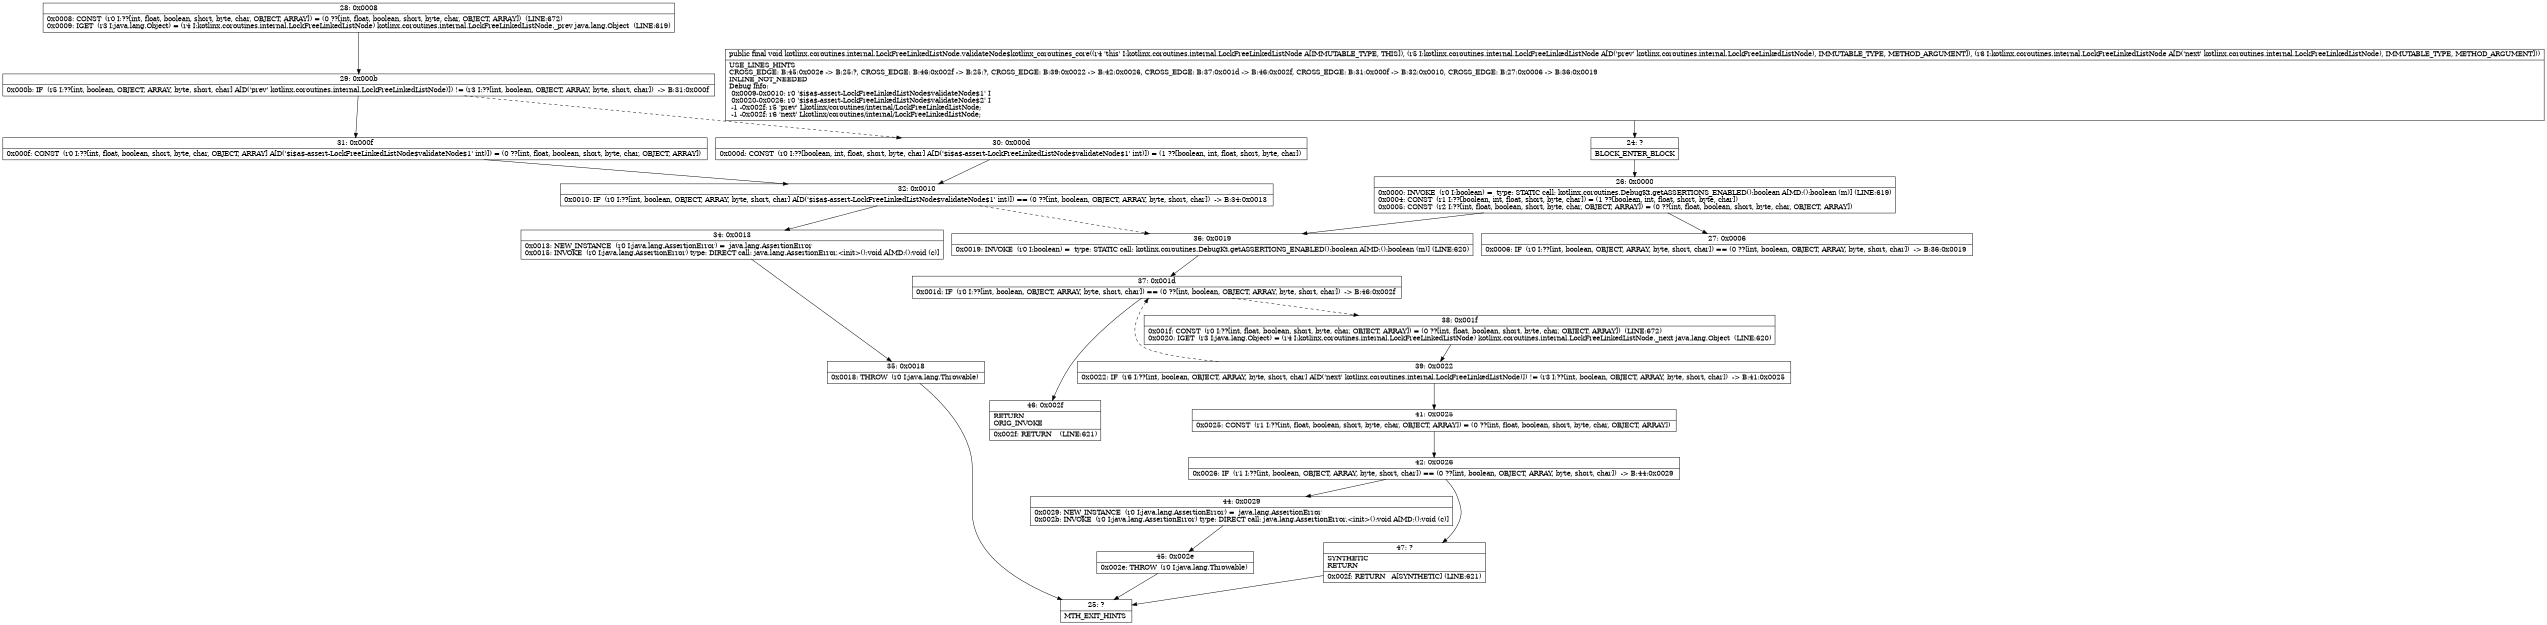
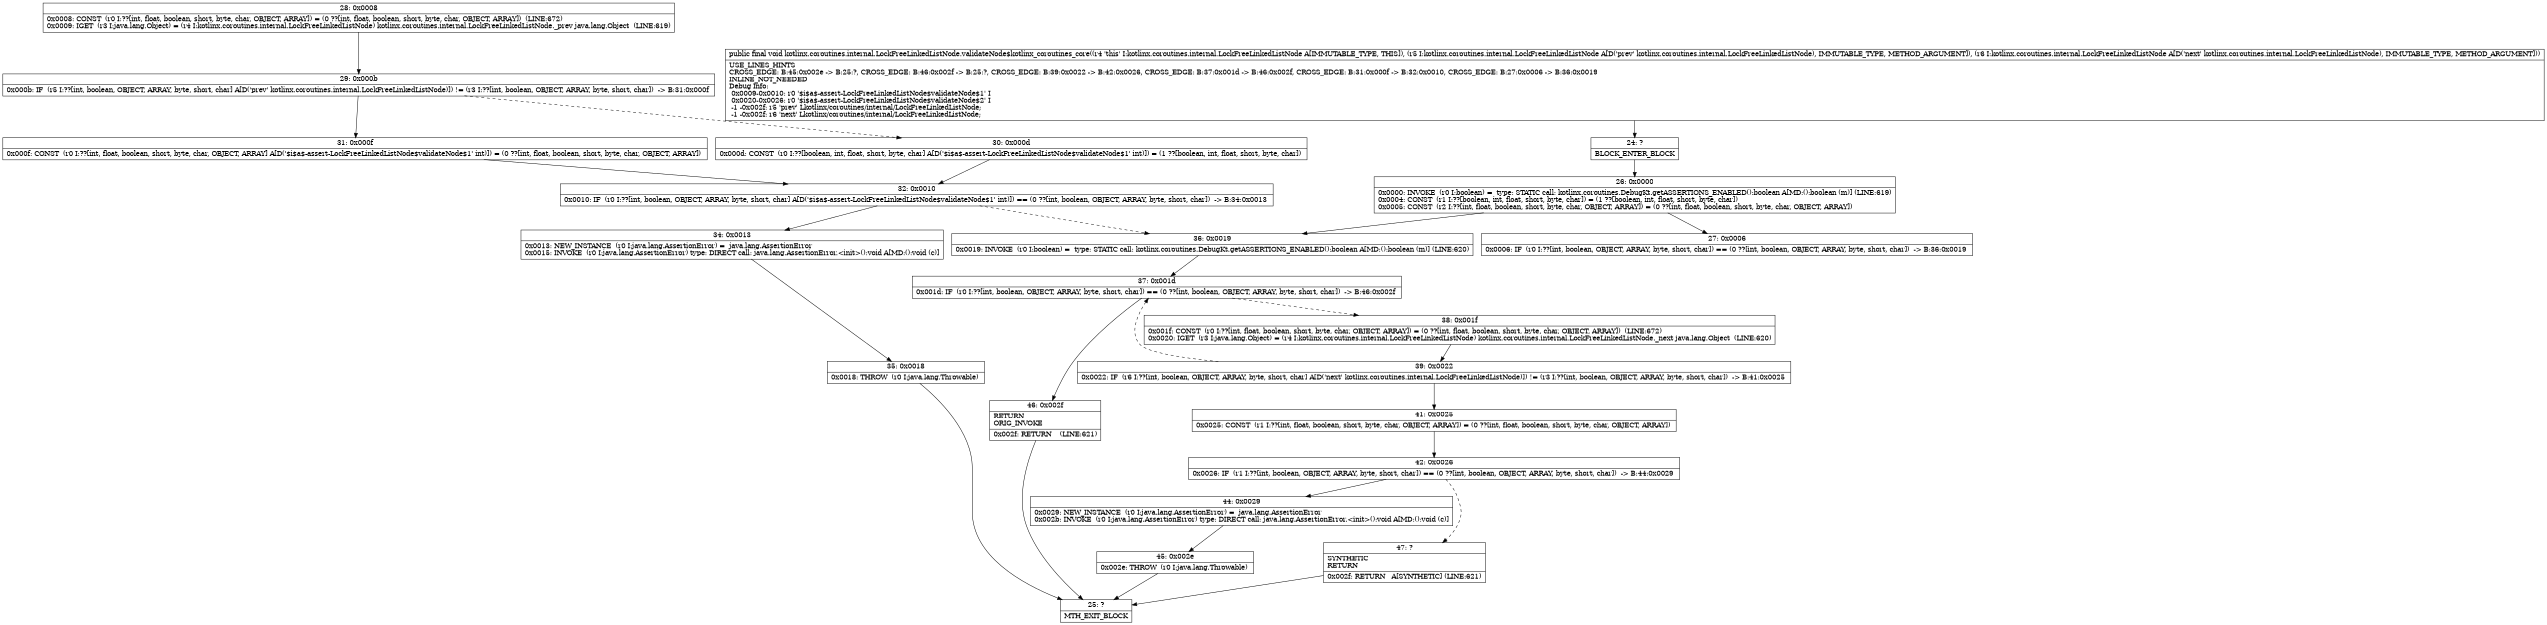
edge "42: 0x0026" -> "47: ?": style solid -> dashed
edge "46: 0x002f" -> "25: ?": added
node "25: ?": text "MTH_EXIT_HINTS" -> "MTH_EXIT_BLOCK"
